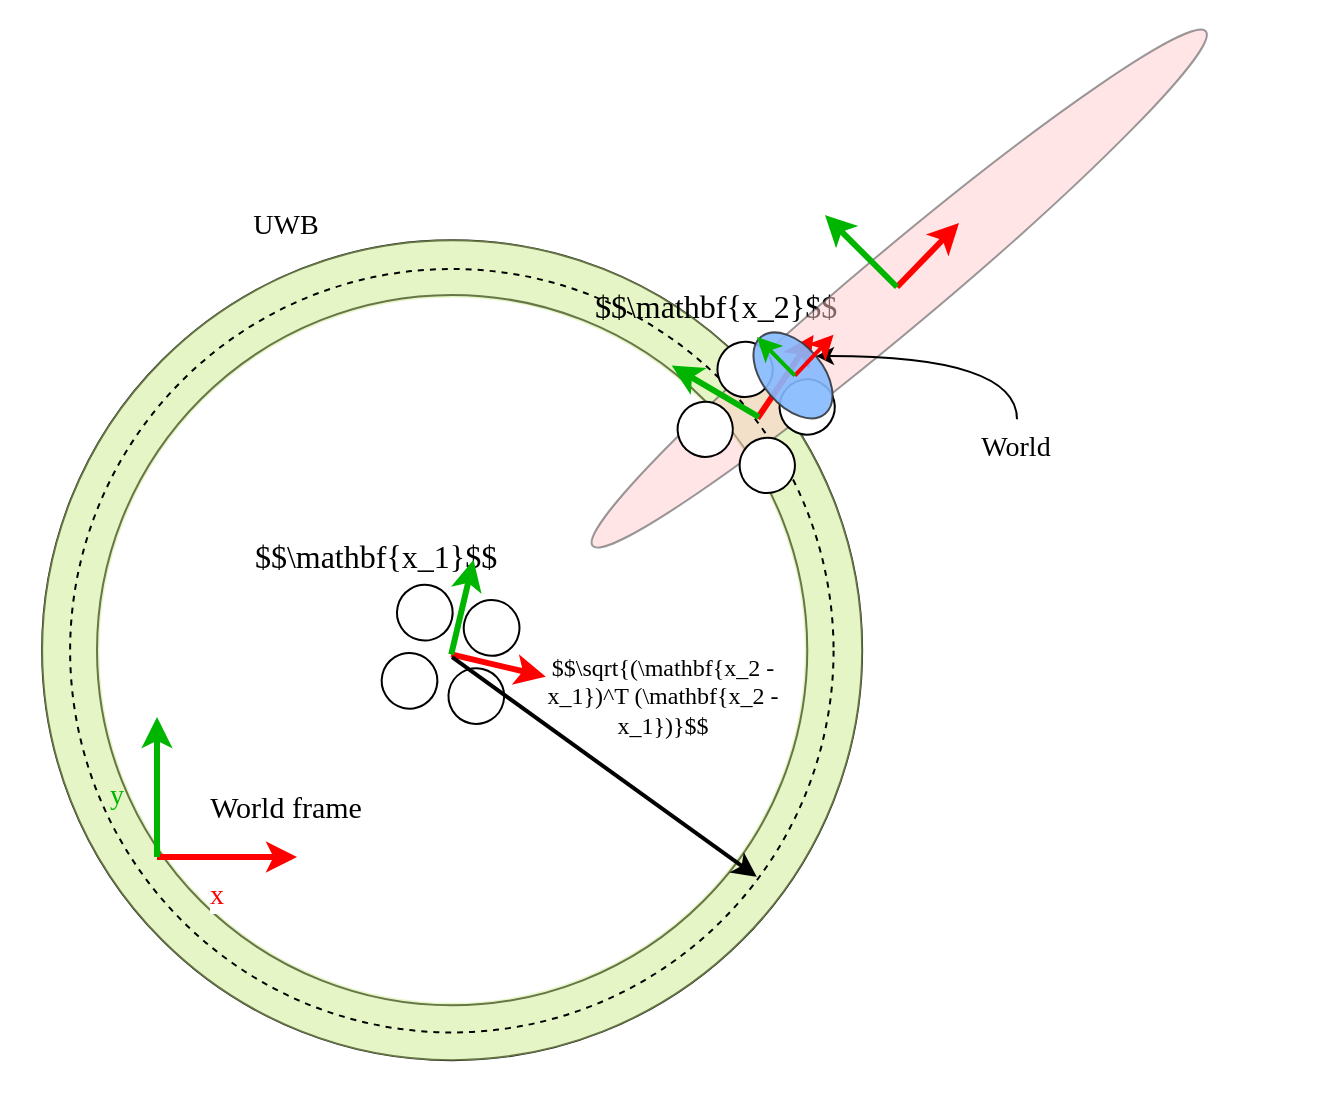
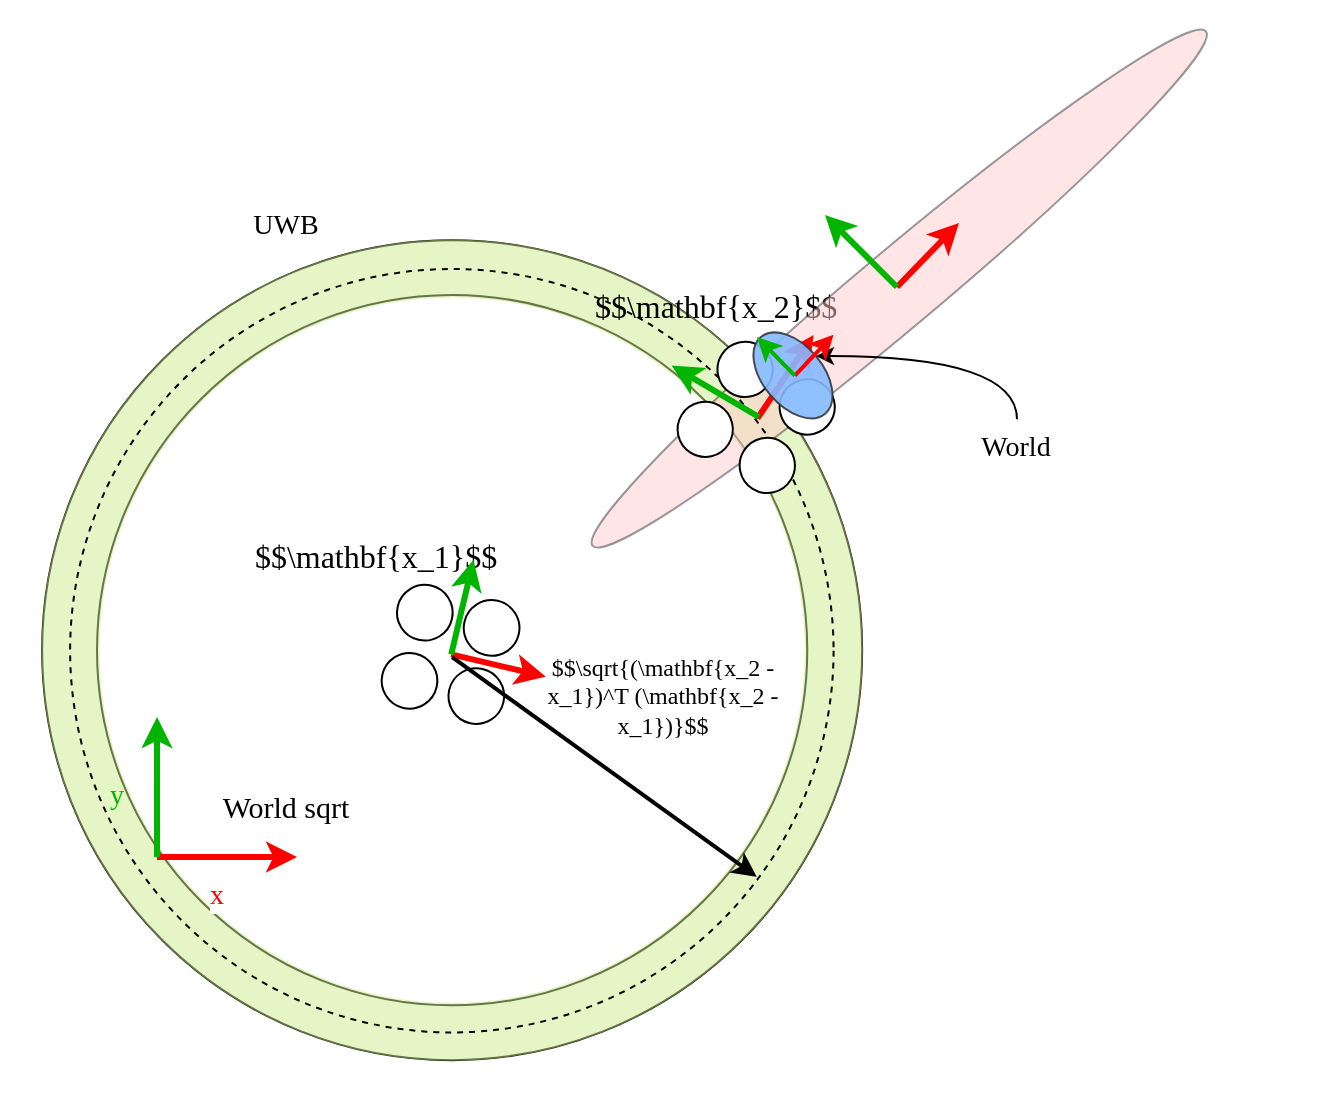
node "World frame": label "World frame" -> "World sqrt"
